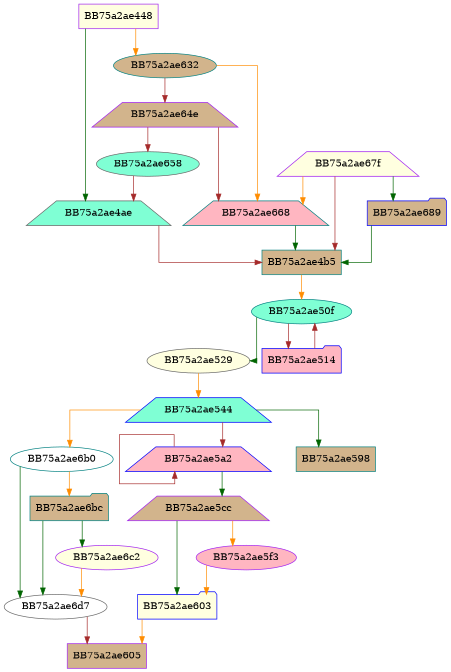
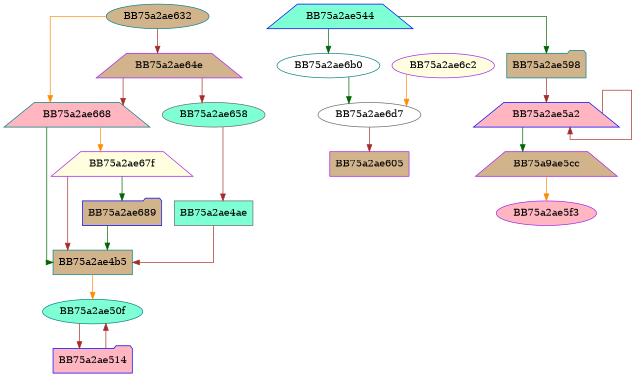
node "BB75a2ae448": removed
edge "BB75a2ae67f" -> "BB75a2ae668": reversed
node "BB75a2ae4ae": shape trapezium -> box
node "BB75a2ae529": removed
edge "BB75a2ae544" -> "BB75a2ae6b0": color darkorange -> darkgreen
edge "BB75a2ae544" -> "BB75a2ae5a2": now "BB75a2ae598" -> "BB75a2ae5a2"
node "BB75a2ae598": shape box -> folder
node "BB75a2ae6bc": removed
node "BB75a2ae5cc": label "BB75a2ae5cc" -> "BB75a9ae5cc"
node "BB75a2ae603": removed
